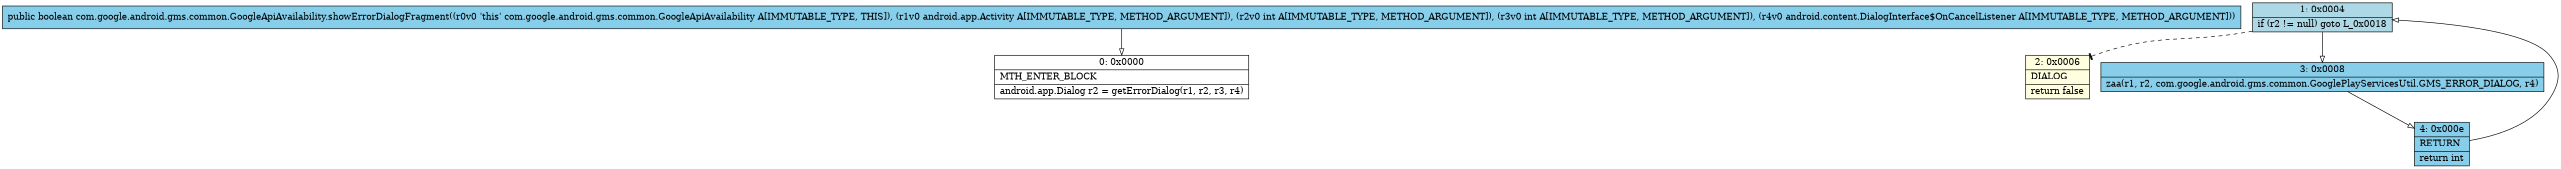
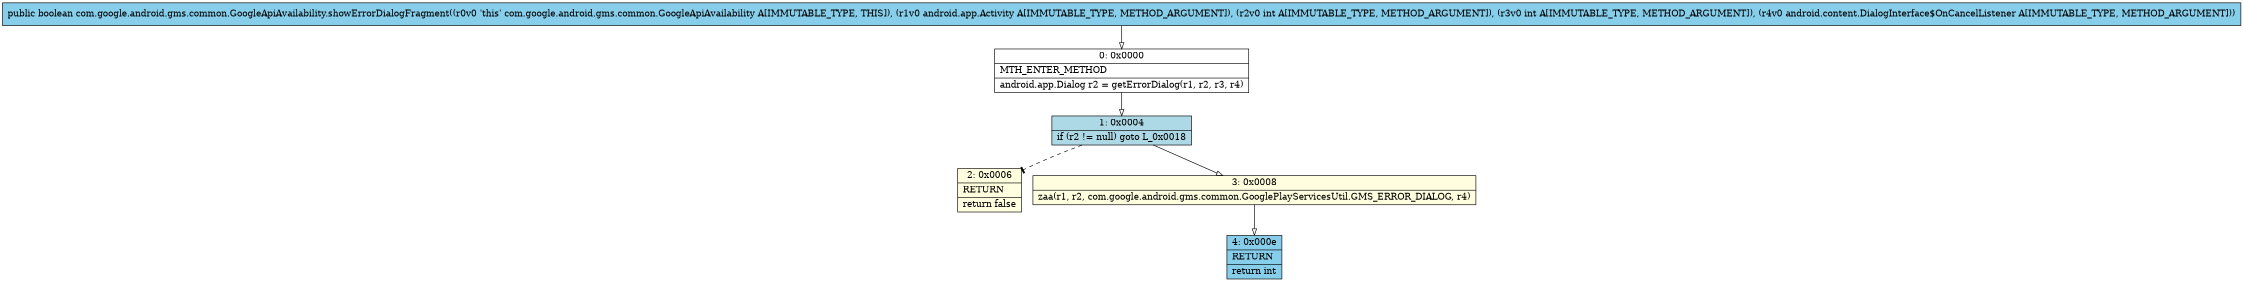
edge "4: 0x000e" -> "1: 0x0004": now "0: 0x0000" -> "1: 0x0004"
node "0: 0x0000": text "MTH_ENTER_BLOCK" -> "MTH_ENTER_METHOD"
node "2: 0x0006": text "DIALOG" -> "RETURN"
node "3: 0x0008": fillcolor skyblue -> lightyellow
